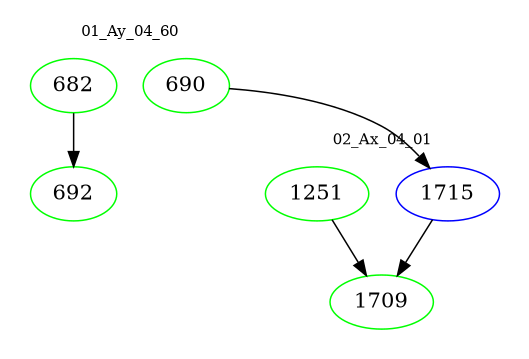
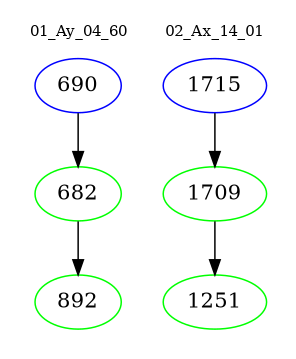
node "690": color green -> blue
edge "690" -> "1715": now "690" -> "682"
cluster "02_Ax_04_01": label "02_Ax_04_01" -> "02_Ax_14_01"
node "692": label "692" -> "892"
edge "1251" -> "1709": reversed
